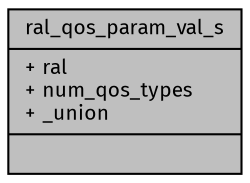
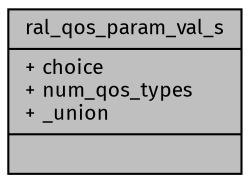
node "ral_qos_param_val_s": text "+ ral" -> "+ choice"
